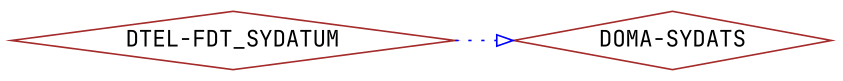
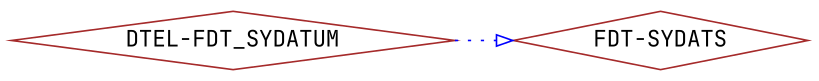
node "DOMA-SYDATS": label "DOMA-SYDATS" -> "FDT-SYDATS"
